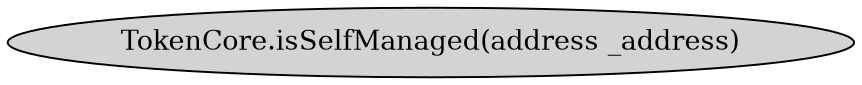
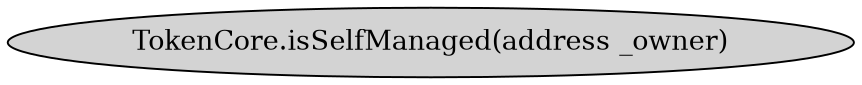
node "TokenCore.isSelfManaged(address _address)": label "TokenCore.isSelfManaged(address _address)" -> "TokenCore.isSelfManaged(address _owner)"
